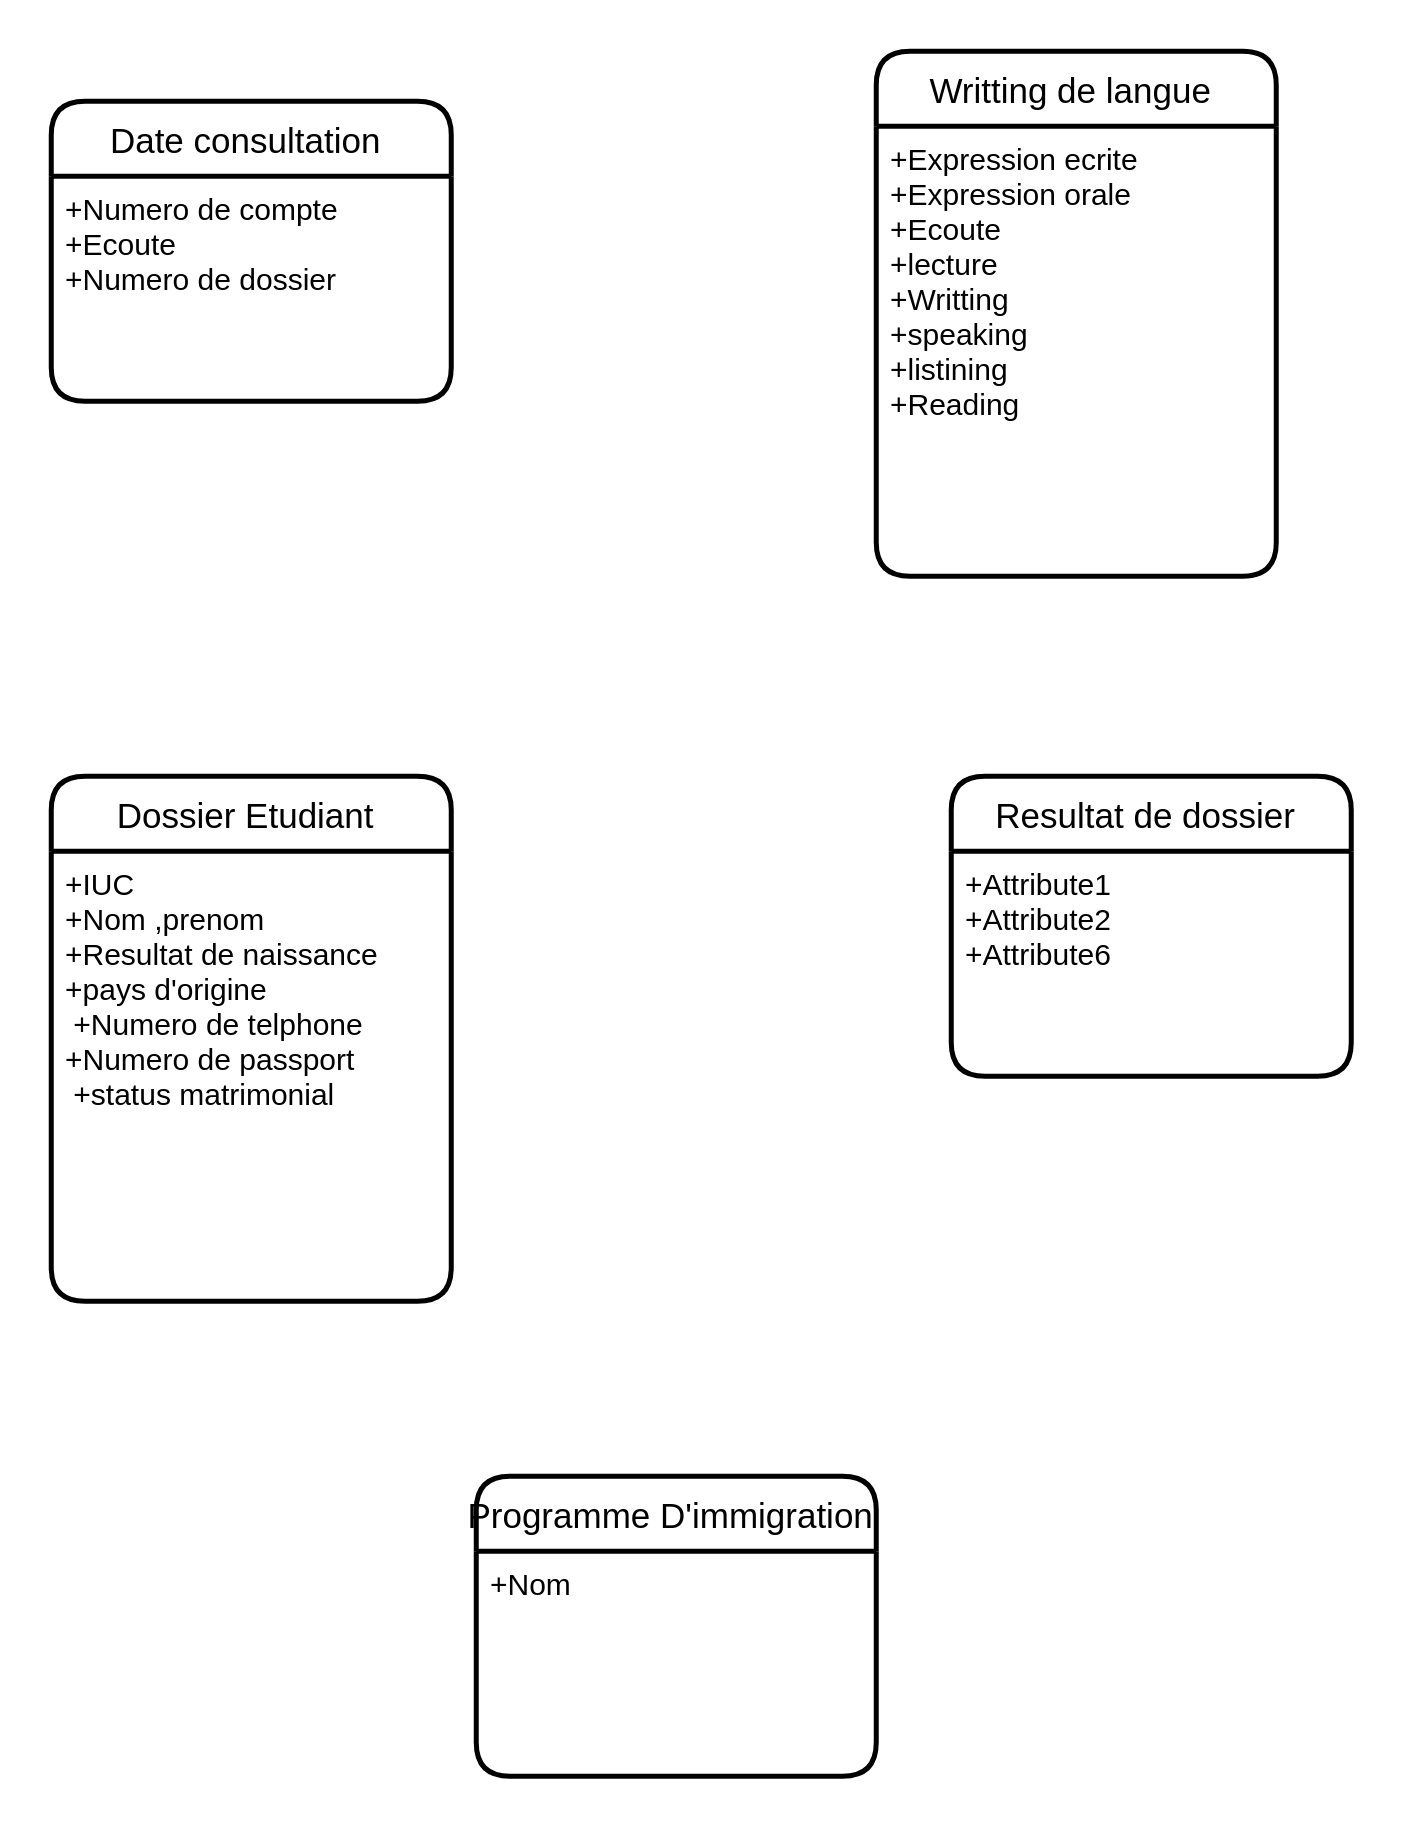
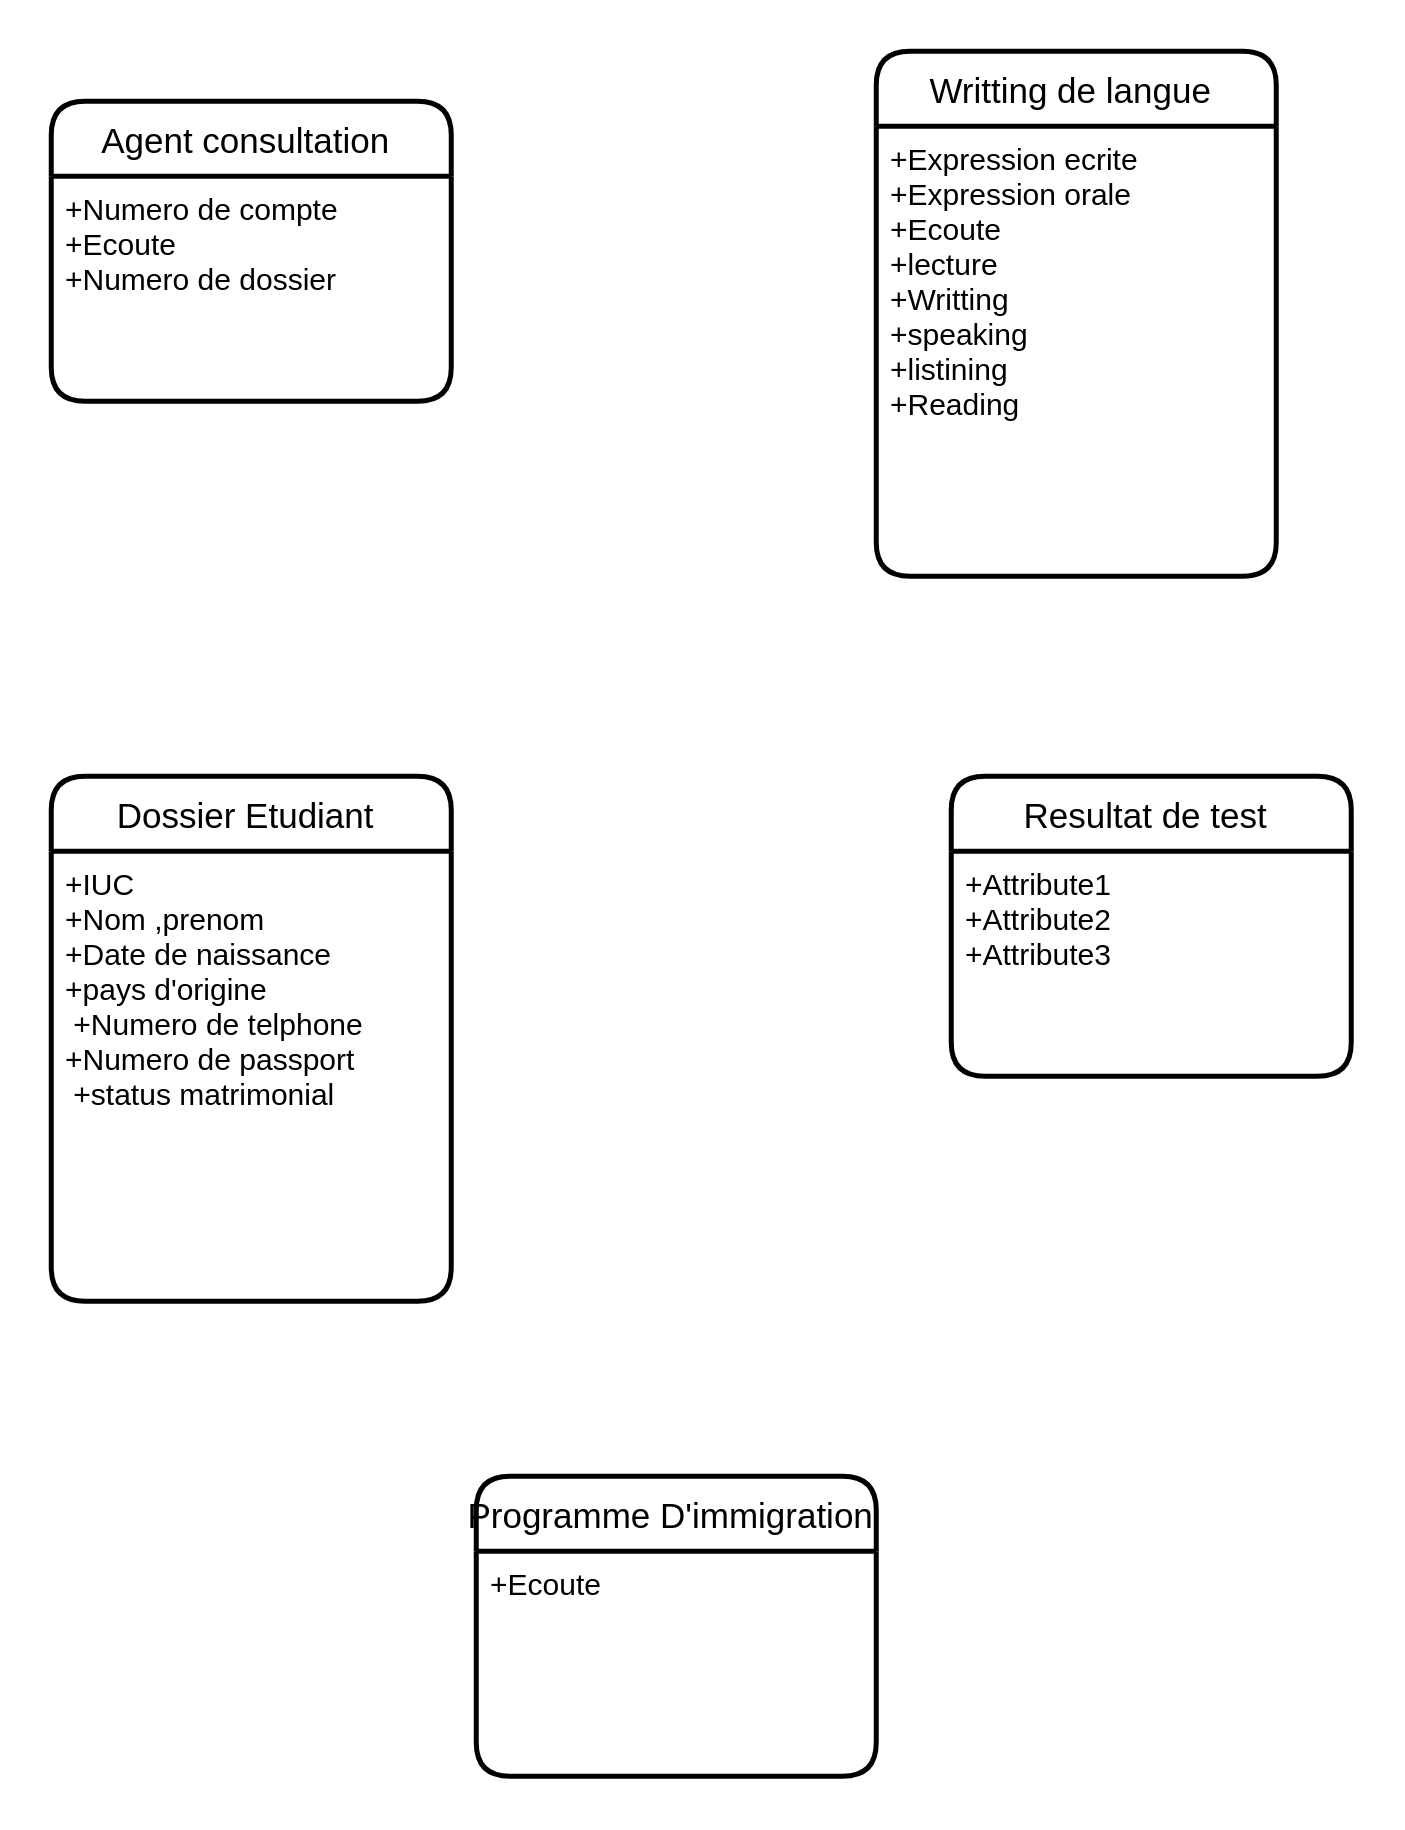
node "Date consultation": label "Date consultation" -> "Agent consultation"
node "Resultat de dossier": label "Resultat de dossier" -> "Resultat de test"
node "+IUC +Nom ,prenom +Resultat de naissance +pays d'origine +Numero de telphone +Numero de passport +status matrimonial": label "+IUC +Nom ,prenom +Resultat de naissance +pays d'origine +Numero de telphone +Numero de passport +status matrimonial" -> "+IUC +Nom ,prenom +Date de naissance +pays d'origine +Numero de telphone +Numero de passport +status matrimonial"
node "+Attribute1 +Attribute2 +Attribute6": label "+Attribute1 +Attribute2 +Attribute6" -> "+Attribute1 +Attribute2 +Attribute3"
node "+Nom": label "+Nom" -> "+Ecoute"
